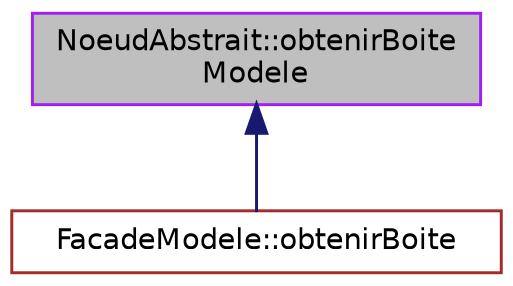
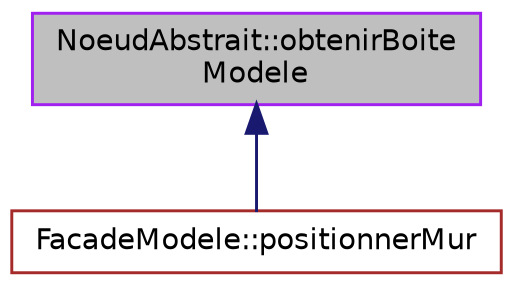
node "FacadeModele::obtenirBoite": label "FacadeModele::obtenirBoite" -> "FacadeModele::positionnerMur"
